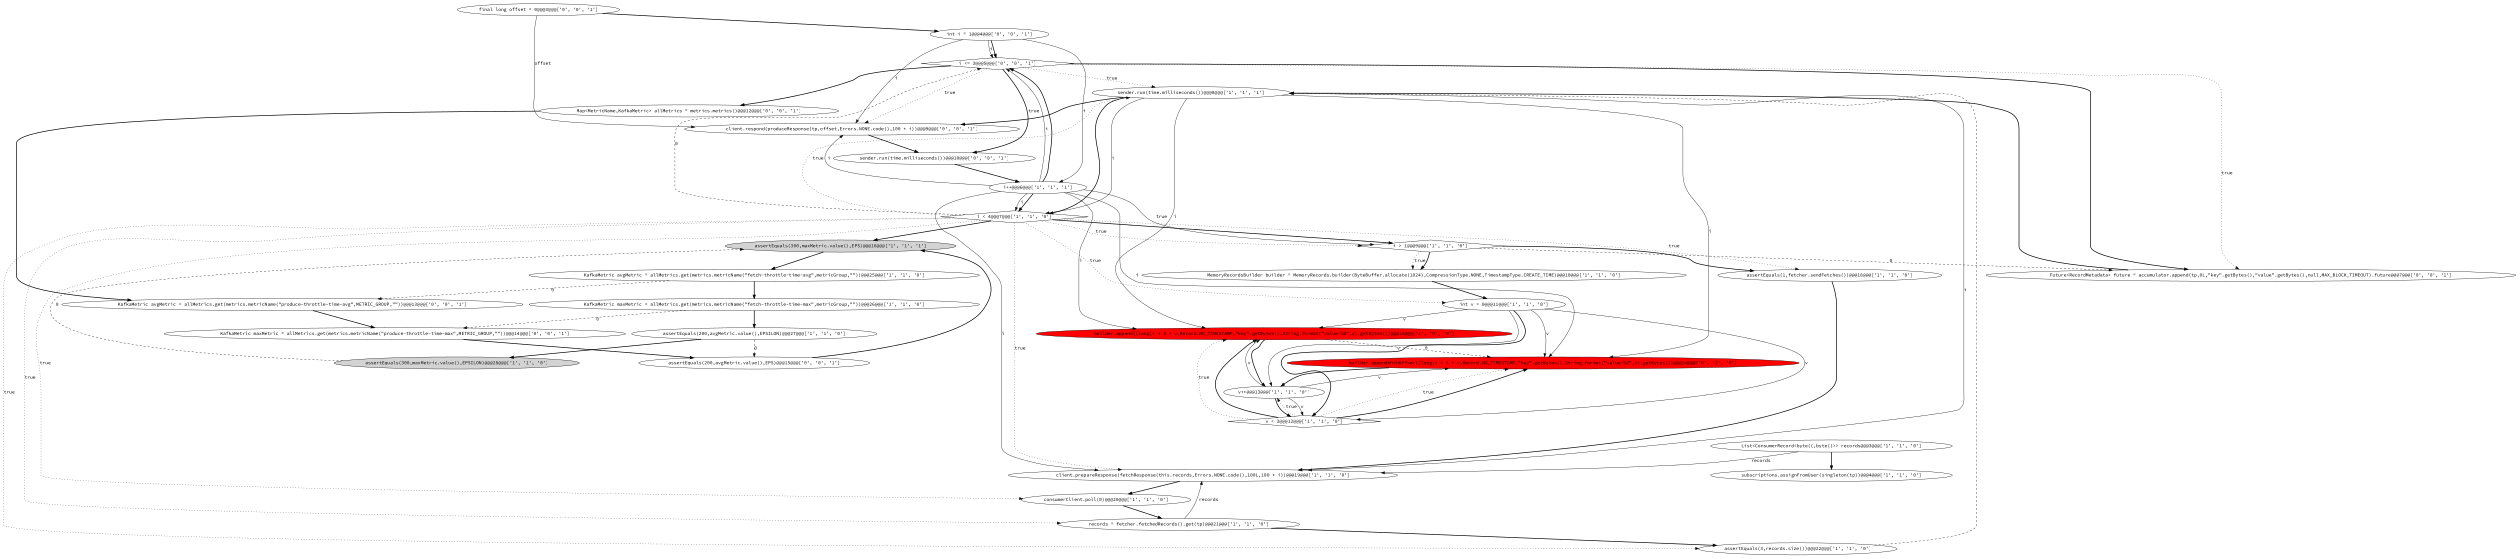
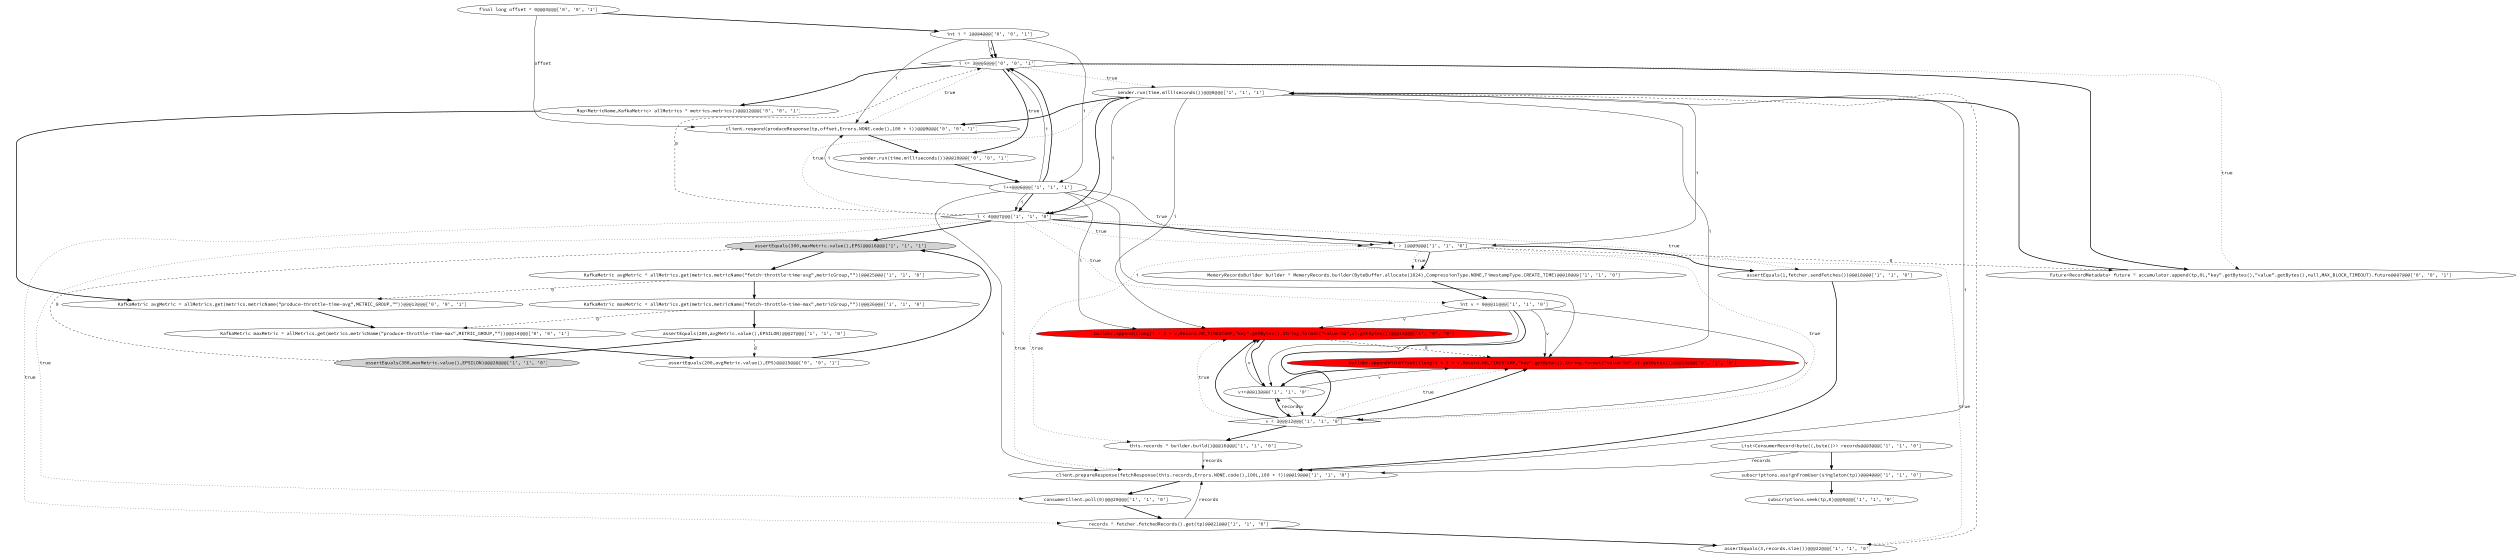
edge "sender.run(time.milliseconds())@@@8@@@['1', '1', '1']" -> "i > 1@@@9@@@['1', '1', '0']": added, label "i"
edge "i > 1@@@9@@@['1', '1', '0']" -> "v < 3@@@12@@@['1', '1', '0']": added, label "true"
edge "v < 3@@@12@@@['1', '1', '0']" -> "v++@@@13@@@['1', '1', '0']": label "true" -> "records"
node "this.records = builder.build()@@@16@@@['1', '1', '0']": added
node "subscriptions.seek(tp,0)@@@5@@@['1', '1', '0']": added
edge "i < 4@@@7@@@['1', '1', '0']" -> "assertEquals(3,records.size())@@@22@@@['1', '1', '0']": now "i > 1@@@9@@@['1', '1', '0']" -> "assertEquals(3,records.size())@@@22@@@['1', '1', '0']"
